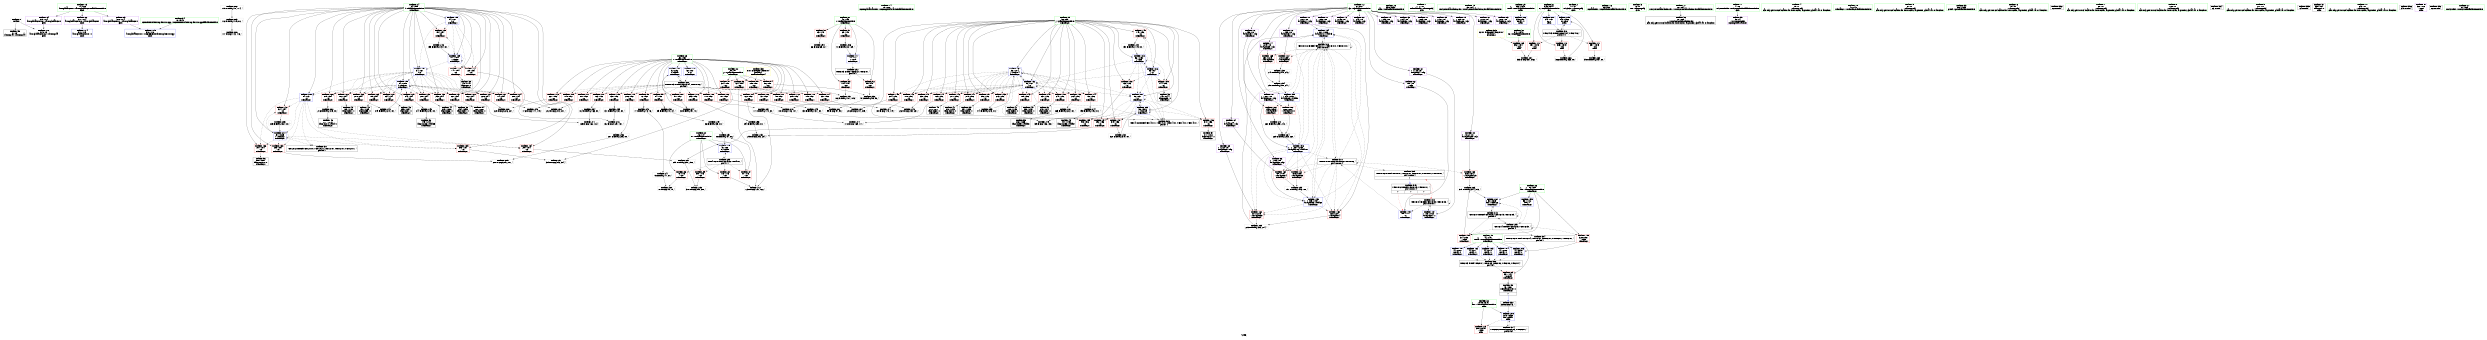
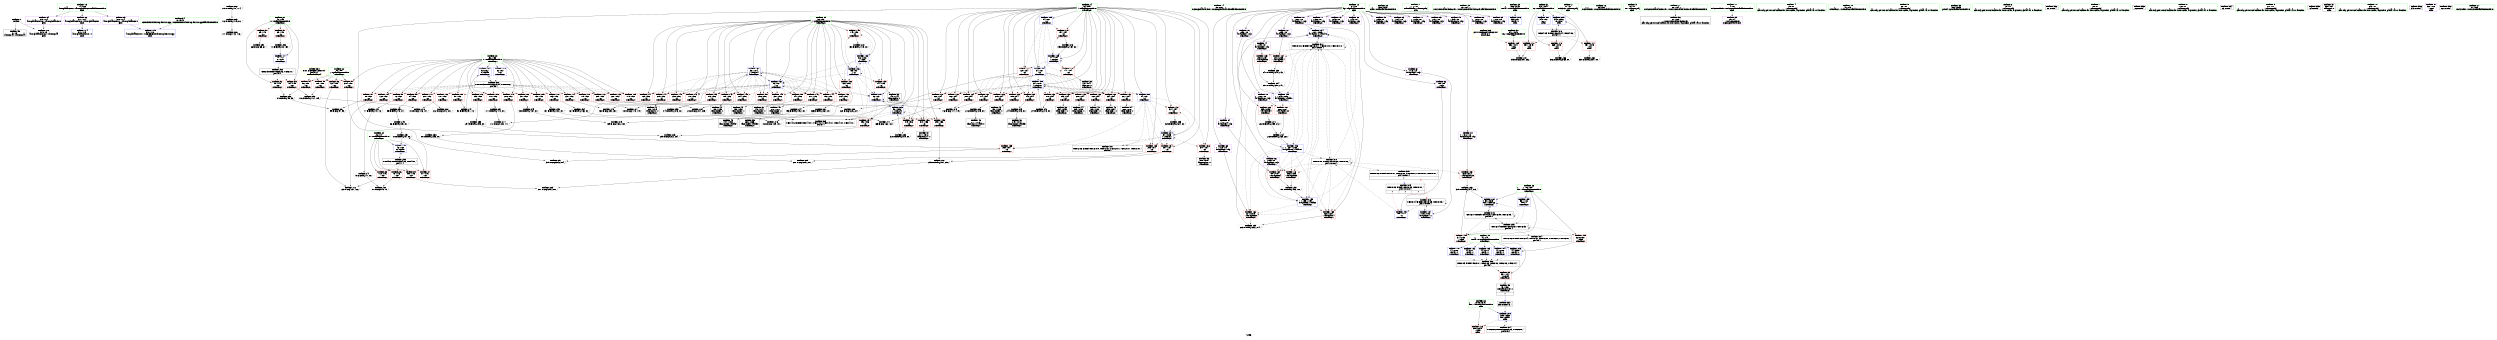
node "NodeID: 353": added
edge "NodeID: 23" -> "NodeID: 102": now "NodeID: 23" -> "NodeID: 97"
edge "NodeID: 124" -> "NodeID: 282": now "NodeID: 124" -> "NodeID: 275"
node "NodeID: 53": removed
